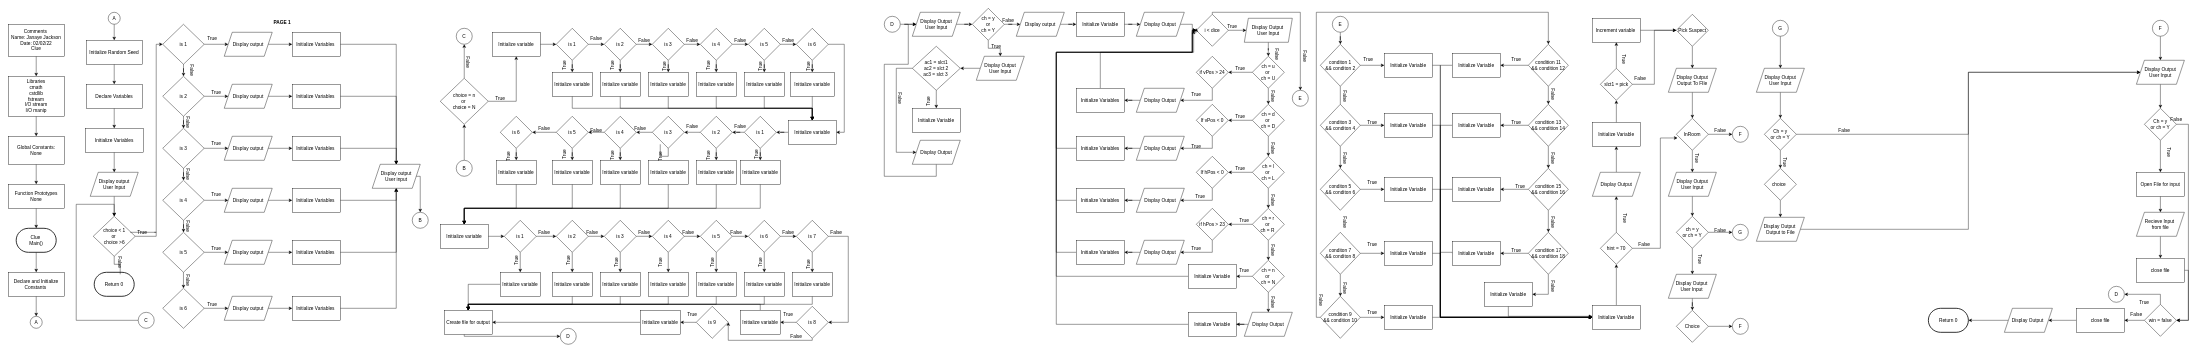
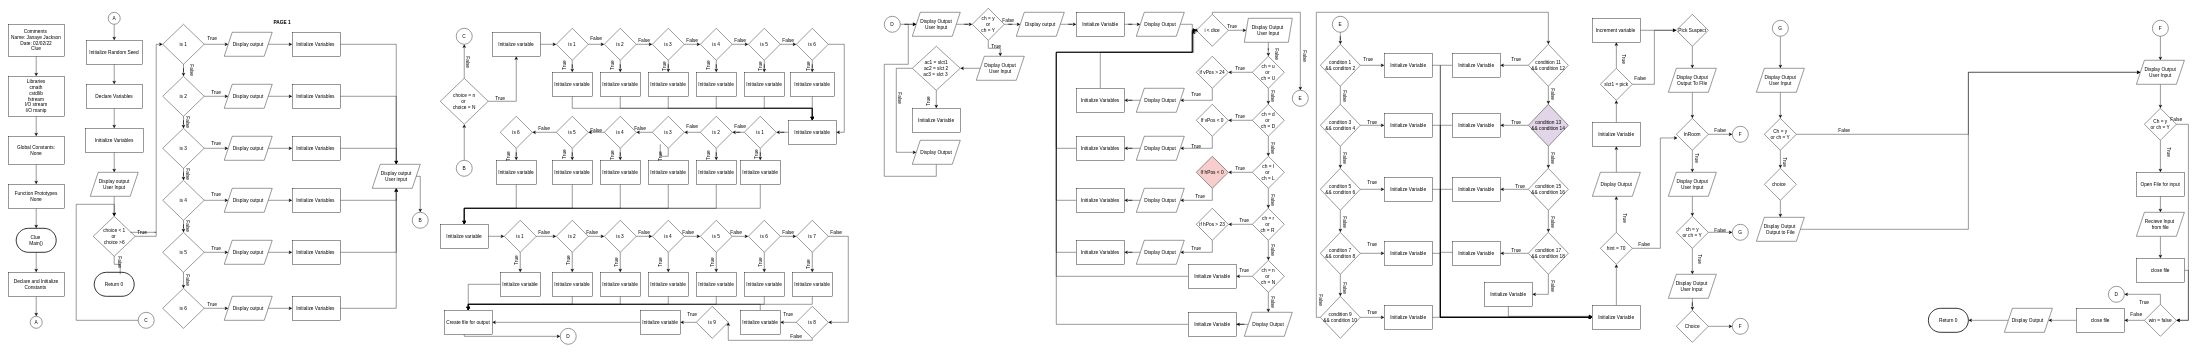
node "condition 13 && condition 14": fillcolor #ffffff -> #e1d5e7
node "If hPos < 0": fillcolor #ffffff -> #f8cecc
edge "conditon 5 && conditon 6" -> "conditon 7 && conditon 8": added
